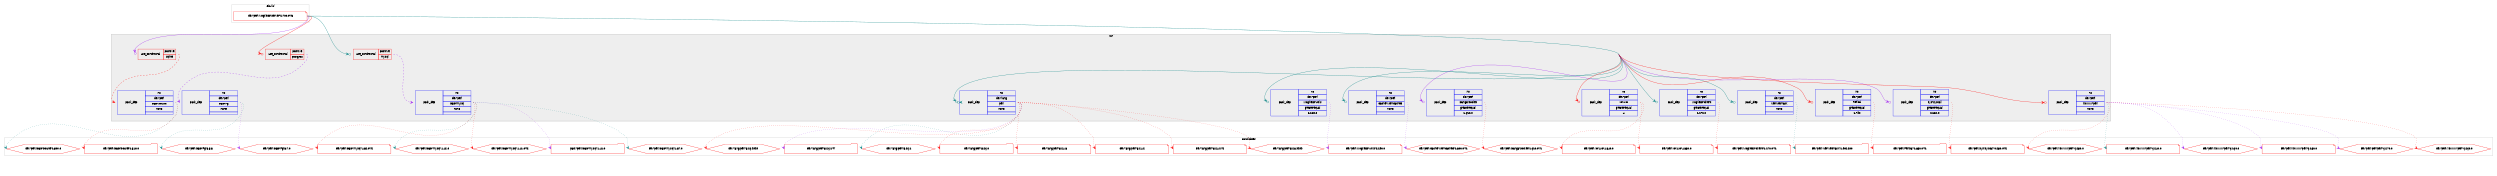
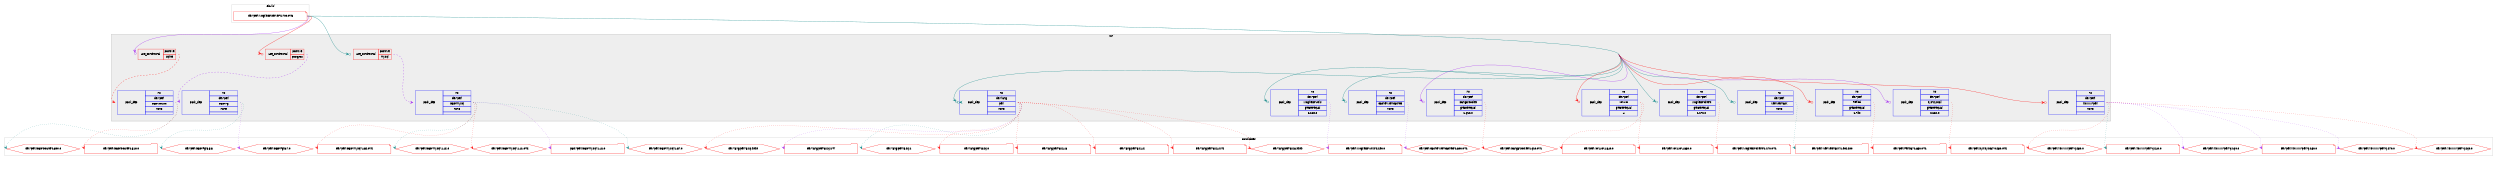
node "dev-perl/perl-perl-6.270.0": label "dev-perl/perl-perl-6.270.0" -> "dev-perl/libwww-perl-6.270.0"
